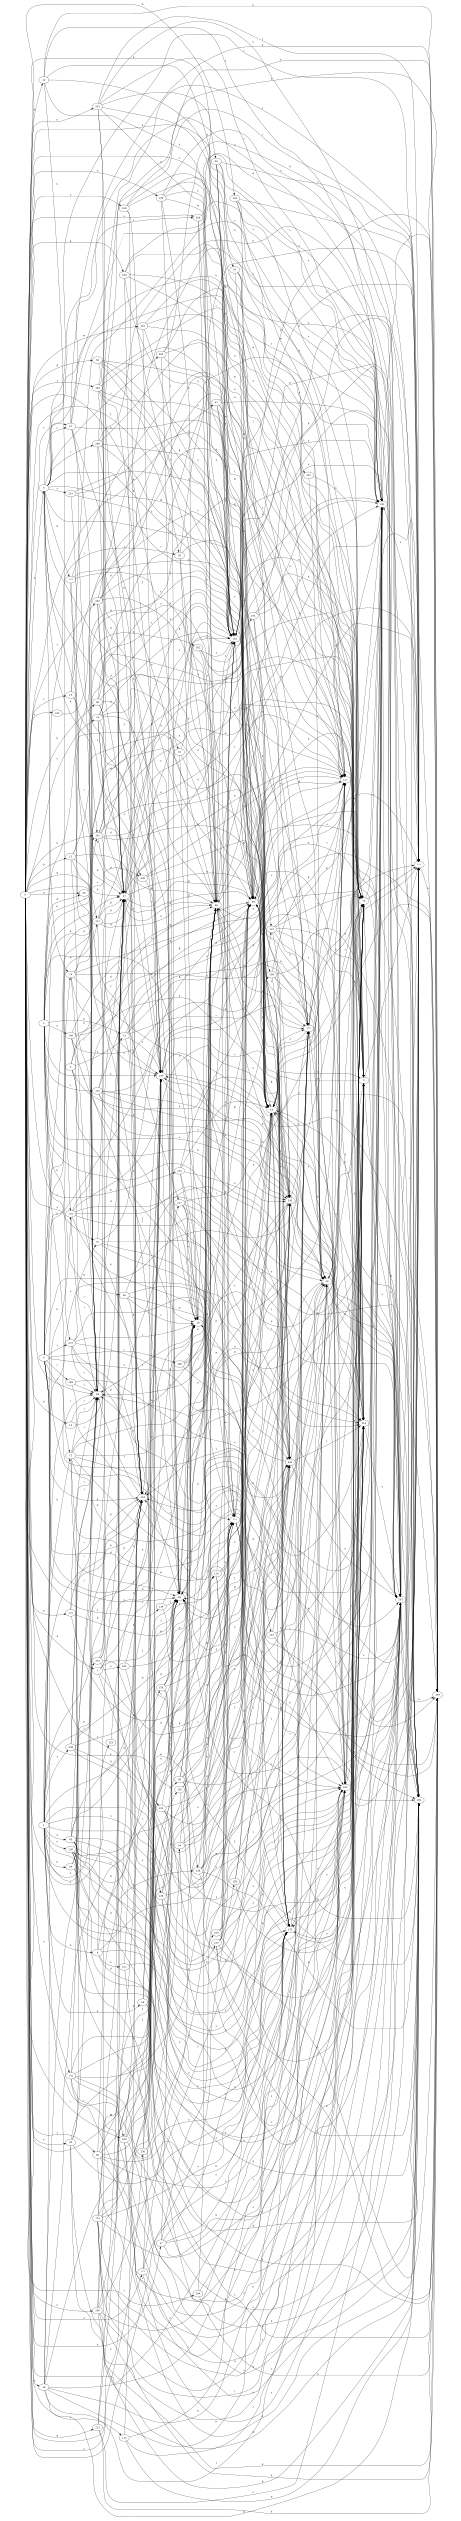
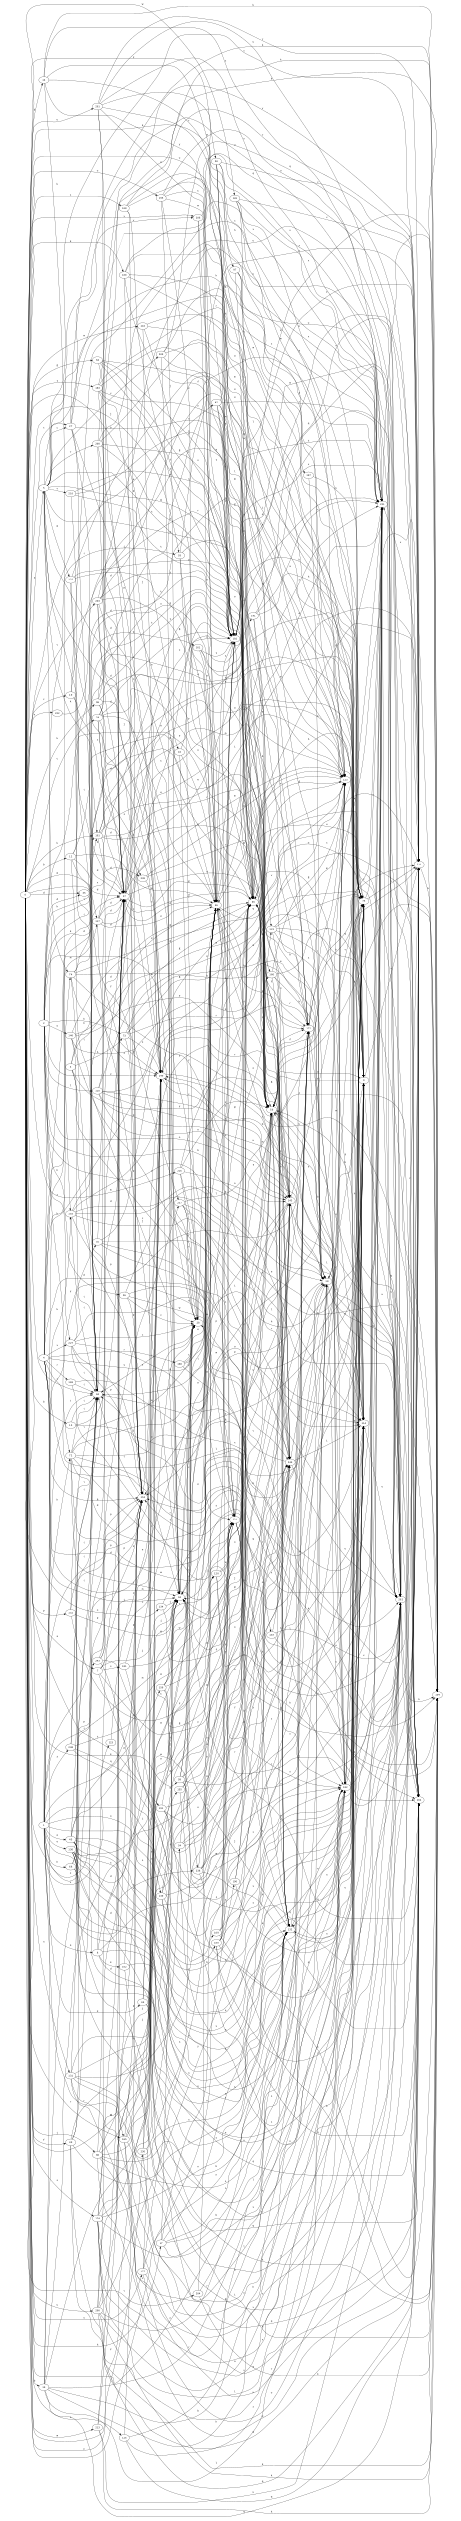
edge "116" -> "9": now "15" -> "9"
edge "0" -> "55": now "0" -> "174"
